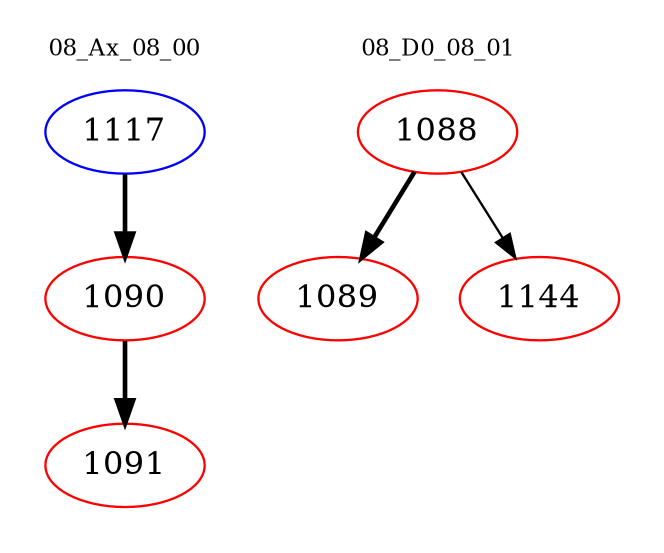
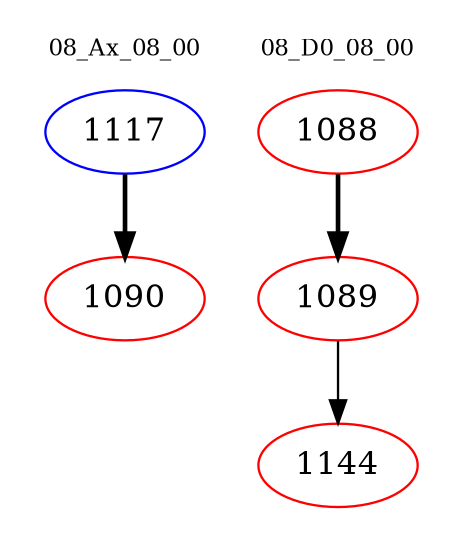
cluster "08_D0_08_01": label "08_D0_08_01" -> "08_D0_08_00"
edge "1088" -> "1144": now "1089" -> "1144"
node "1091": removed
